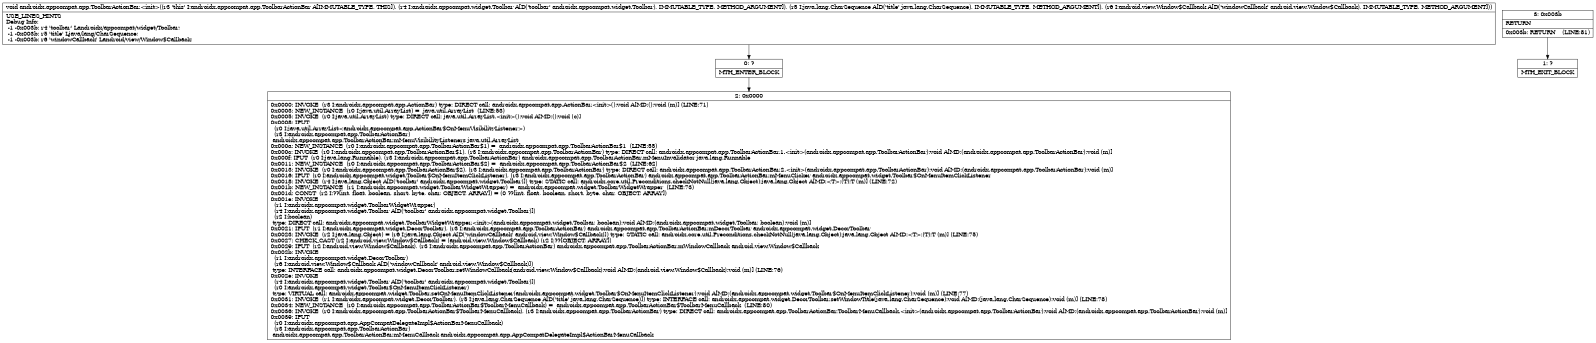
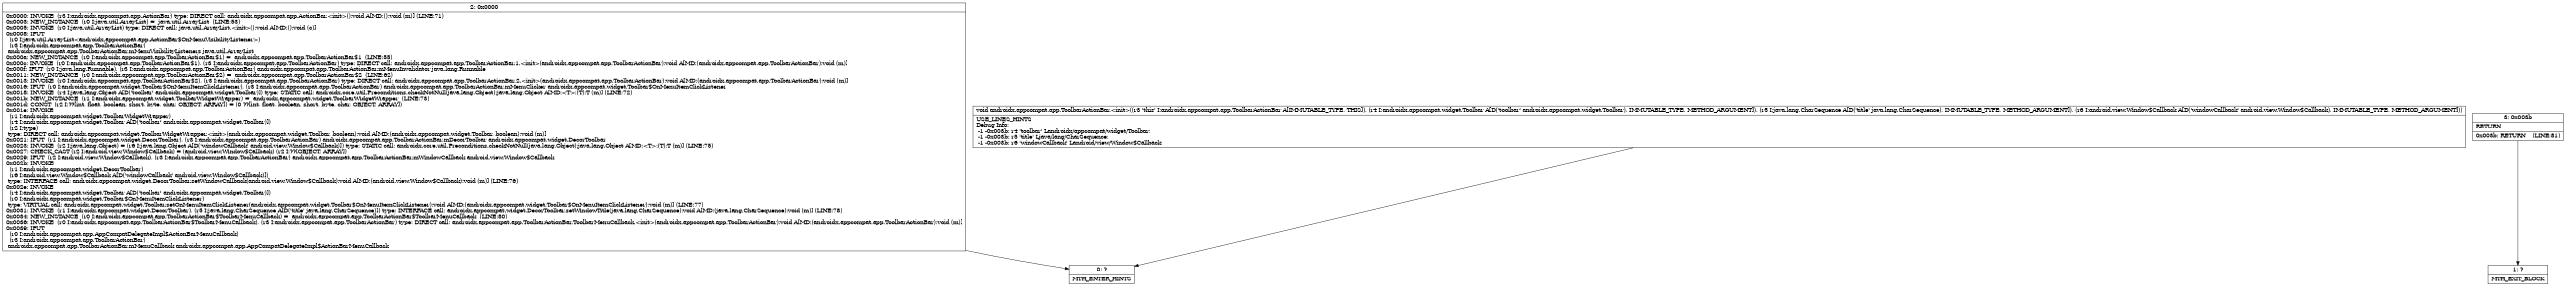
node "0: ?": text "MTH_ENTER_BLOCK" -> "MTH_ENTER_HINTS"
edge "0: ?" -> "2: 0x0000": reversed
node "2: 0x0000": text "(r2 I:boolean)" -> "(r2 I:type)"
